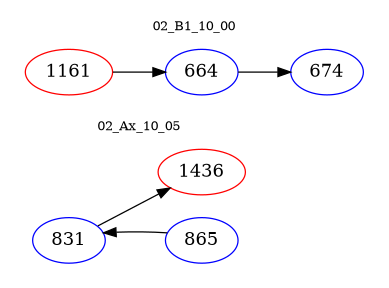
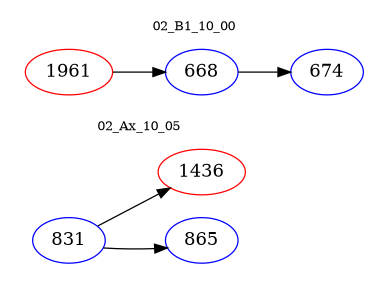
node "1161": label "1161" -> "1961"
node "664": label "664" -> "668"
edge "865" -> "831": reversed
